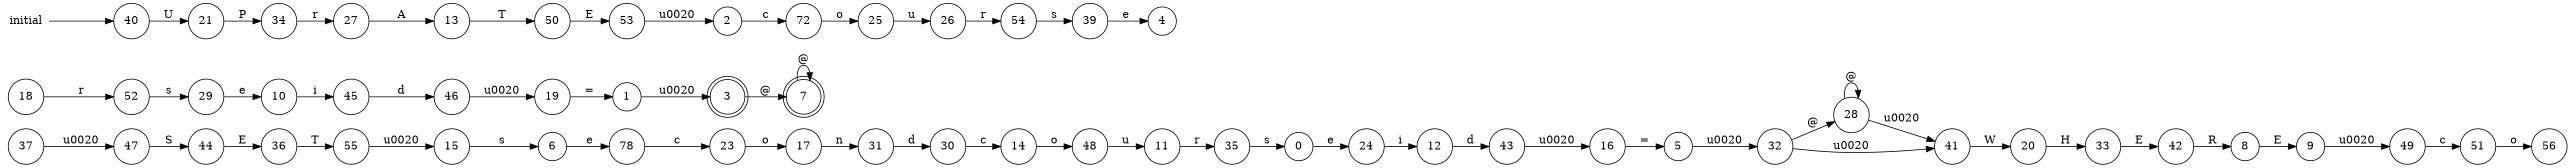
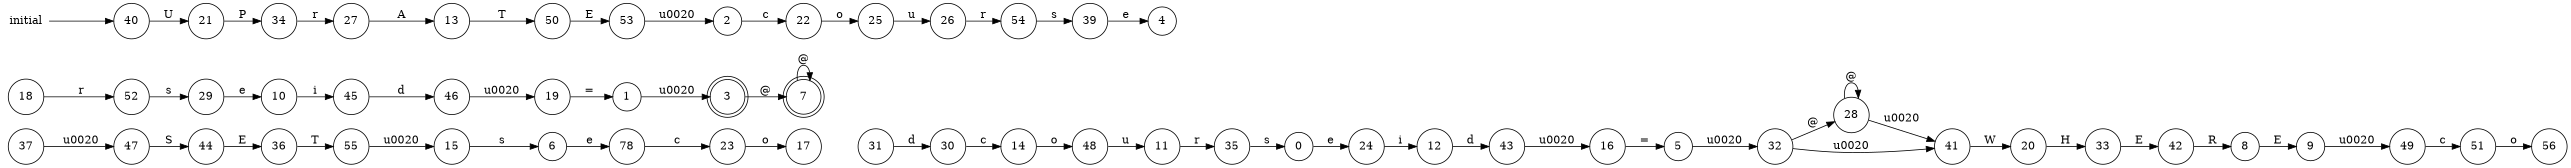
node "72": label "72" -> "22"
edge "17" -> "31": removed, label "n"
